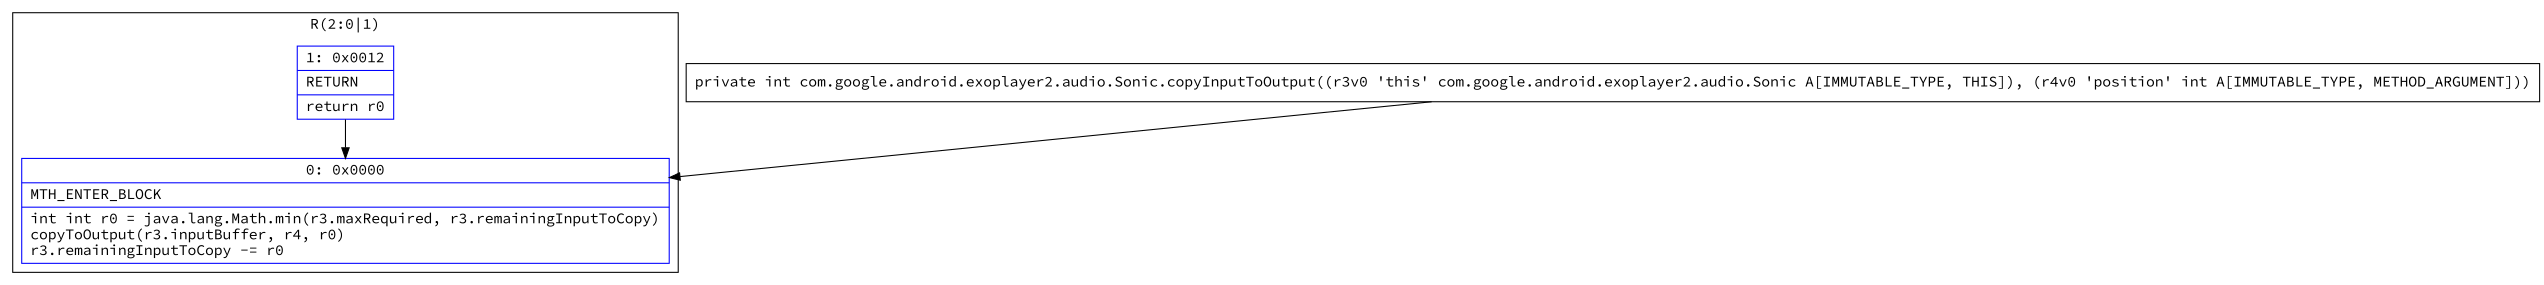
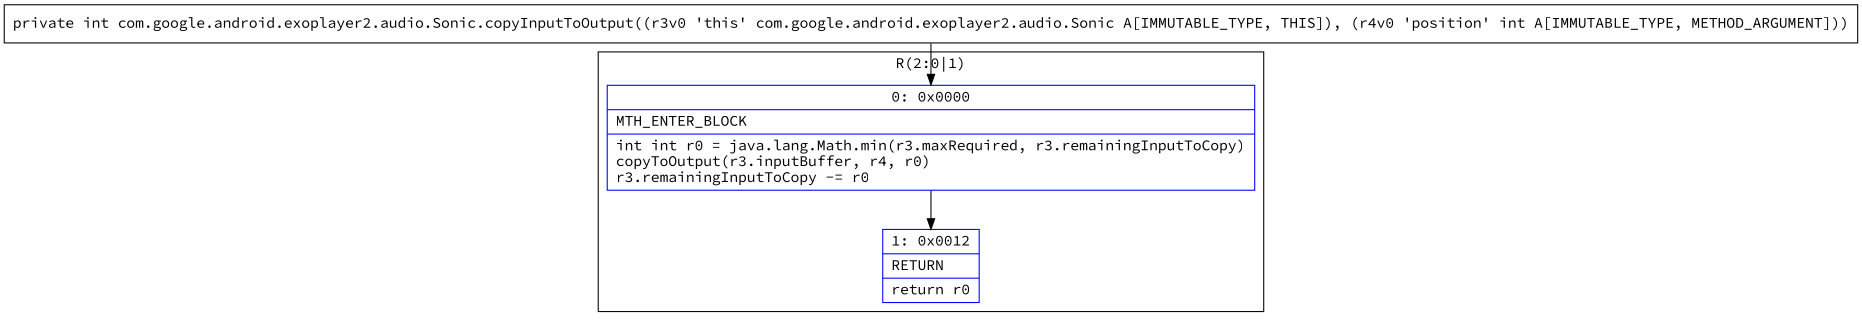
edge "1: 0x0012" -> "0: 0x0000": reversed
